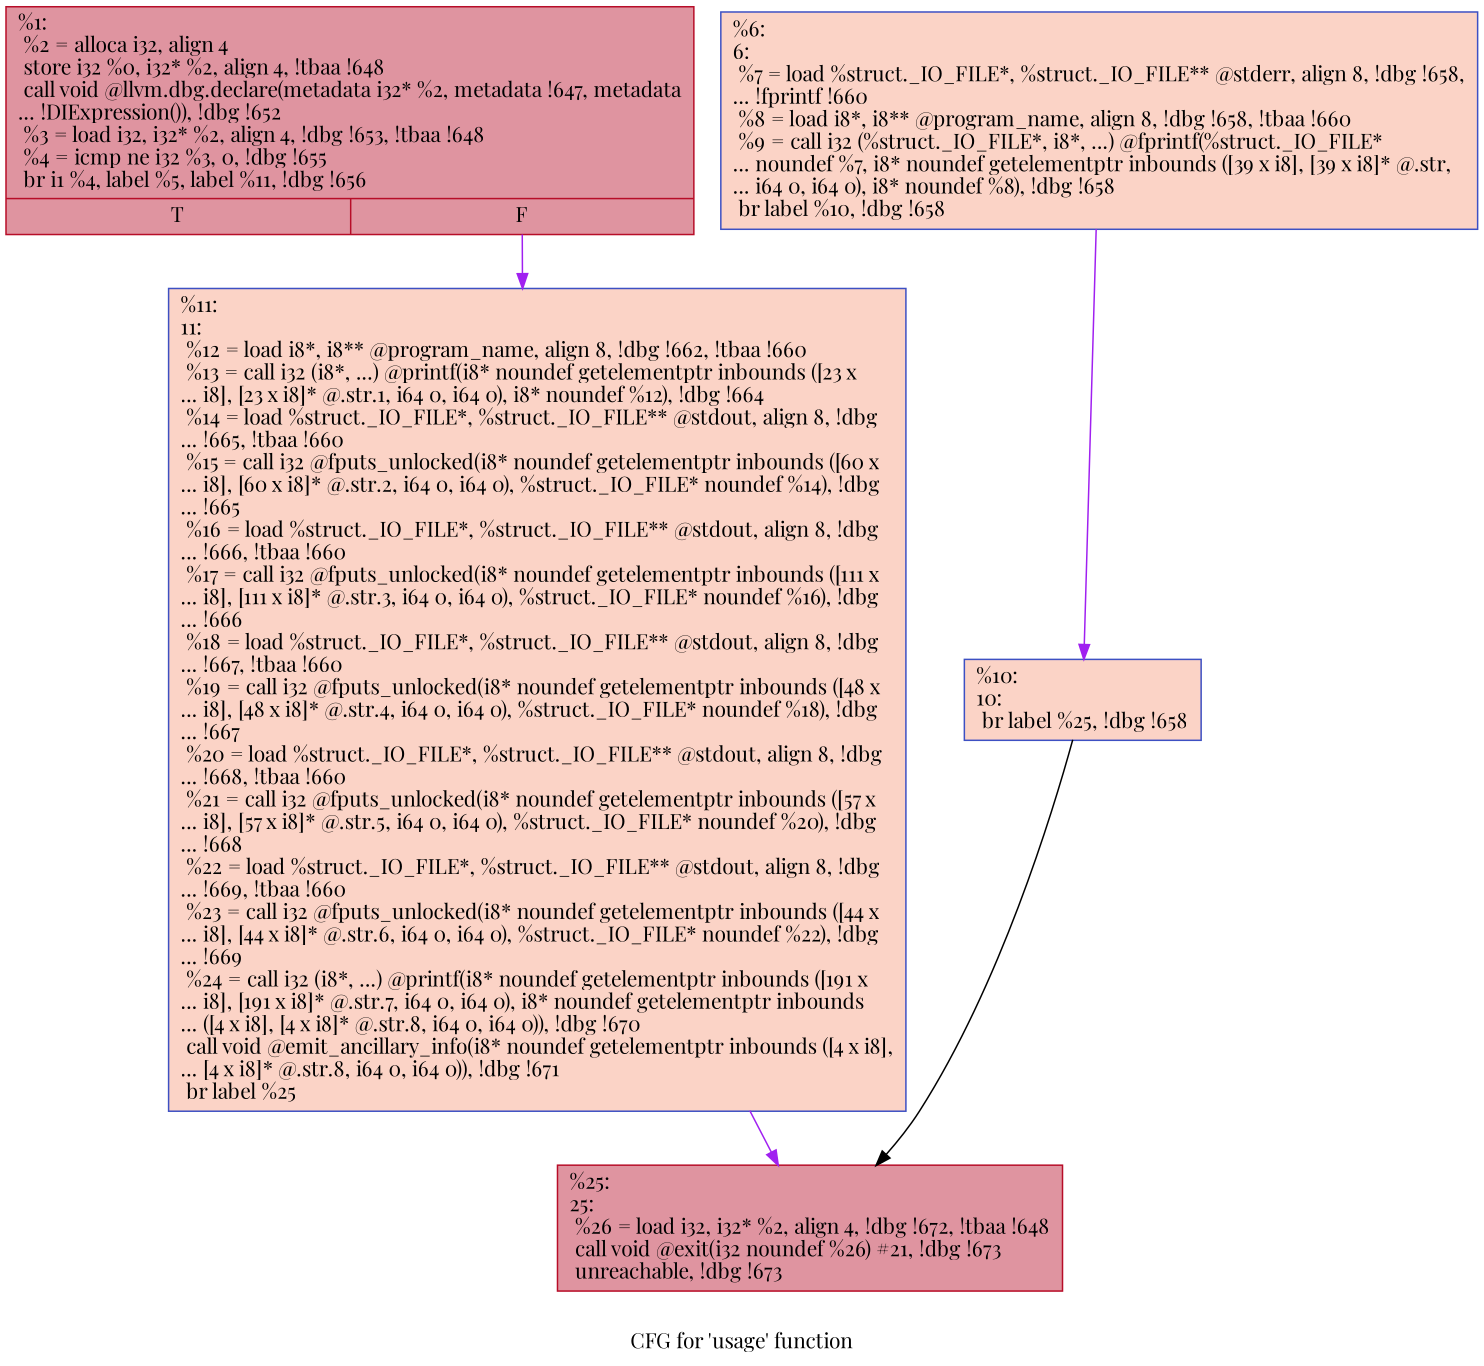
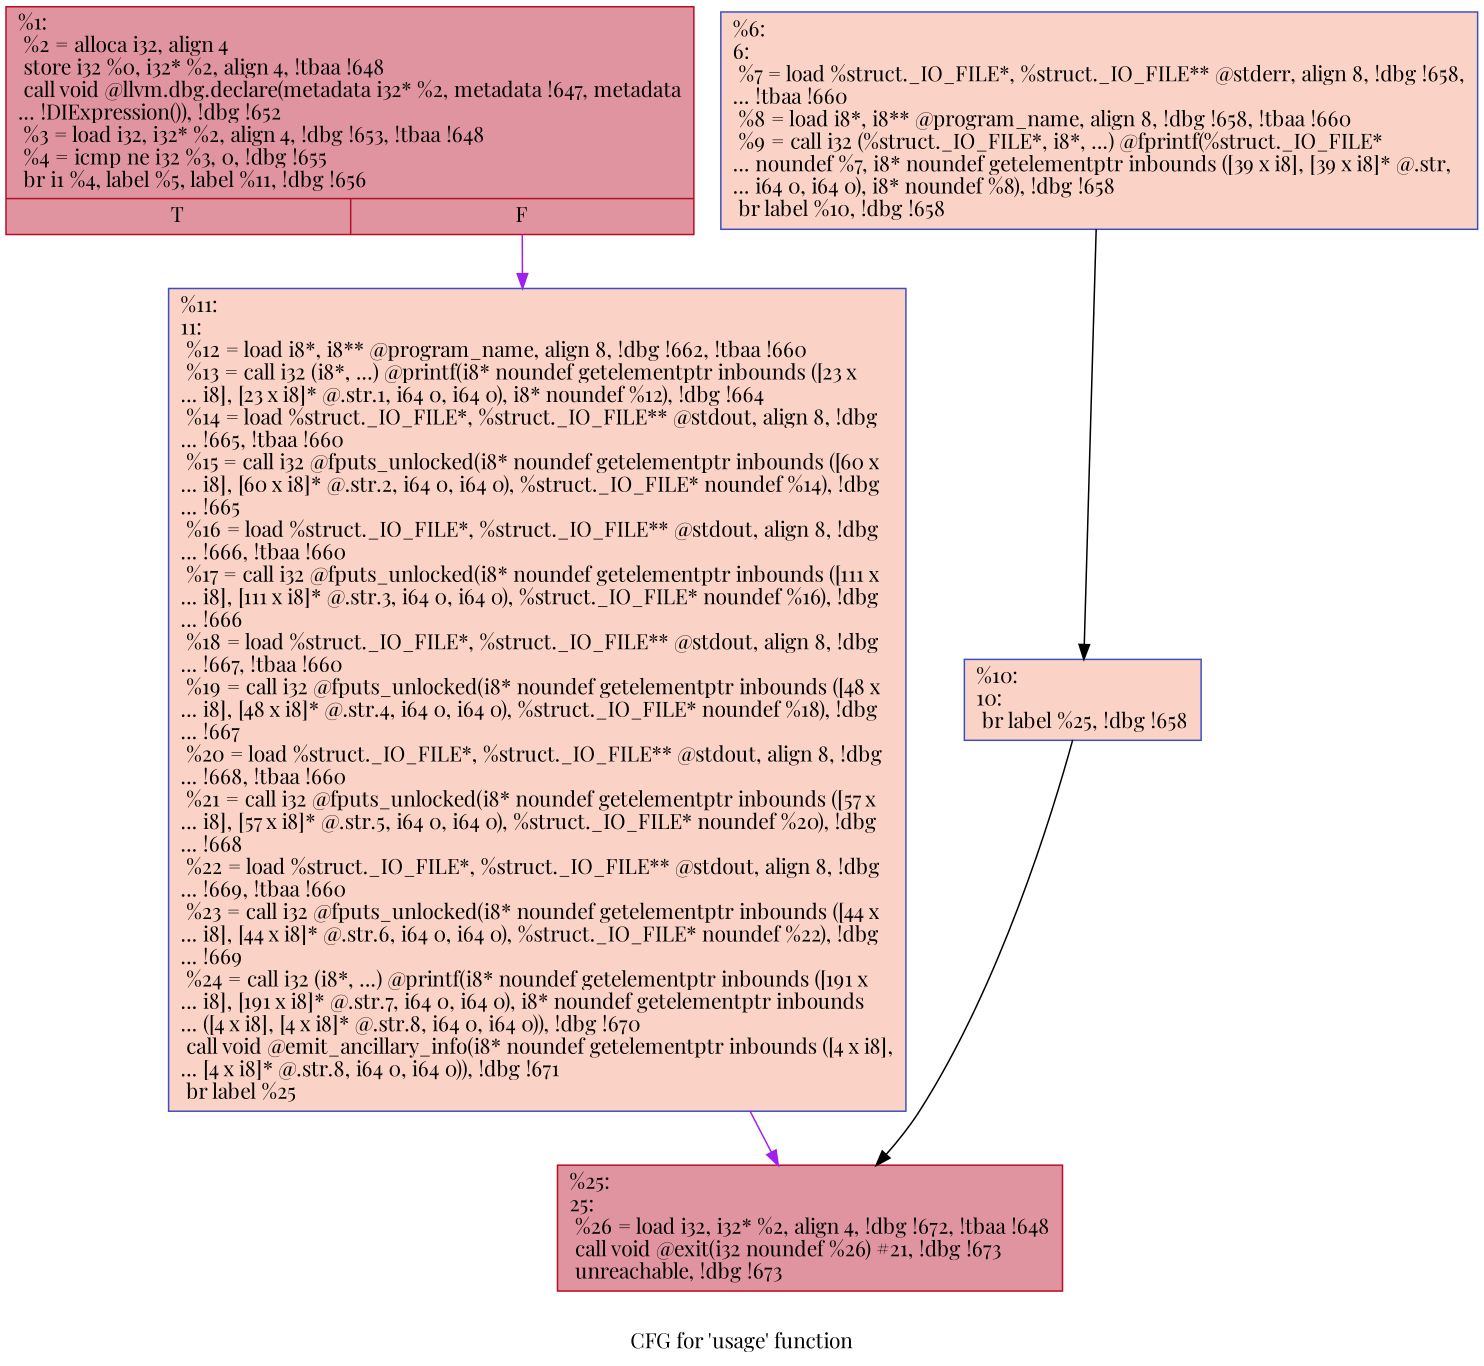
node "%6:": text "... !fprintf !660" -> "... !tbaa !660"
edge "%6:" -> "%10:": color purple -> black
